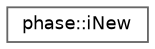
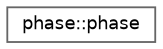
node "phase::iNew": label "phase::iNew" -> "phase::phase"
